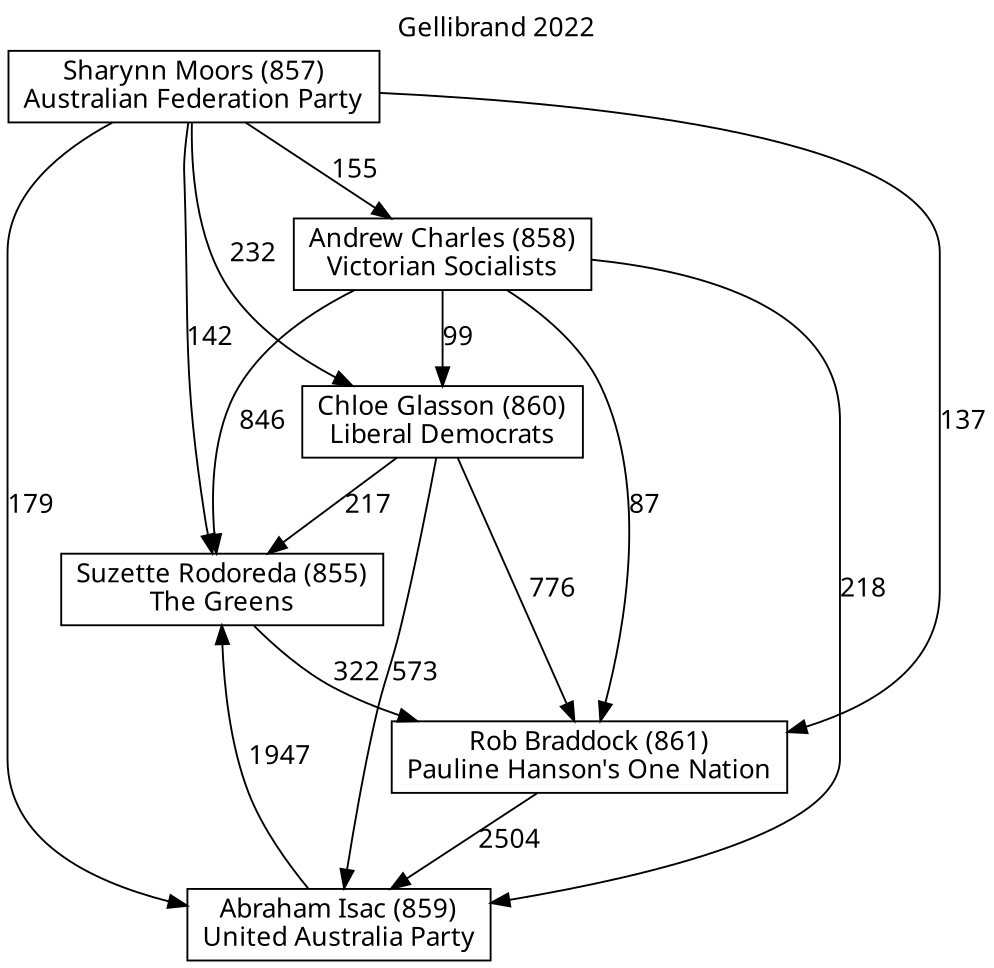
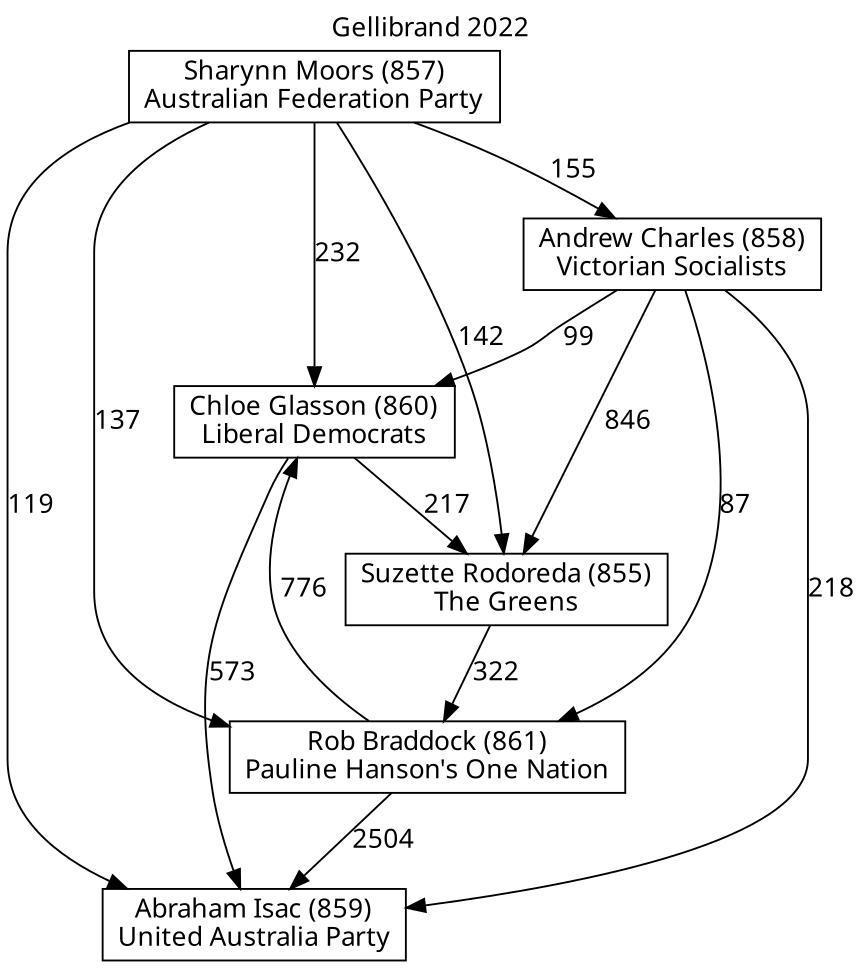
edge "Sharynn Moors (857) Australian Federation Party" -> "Abraham Isac (859) United Australia Party": label "179" -> "119"
edge "Chloe Glasson (860) Liberal Democrats" -> "Rob Braddock (861) Pauline Hanson's One Nation": reversed
edge "Abraham Isac (859) United Australia Party" -> "Suzette Rodoreda (855) The Greens": removed, label "1947"
